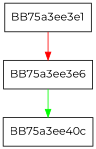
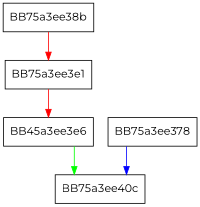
node "BB75a3ee38b": added
node "BB75a3ee3e6": label "BB75a3ee3e6" -> "BB45a3ee3e6"
node "BB75a3ee378": added
